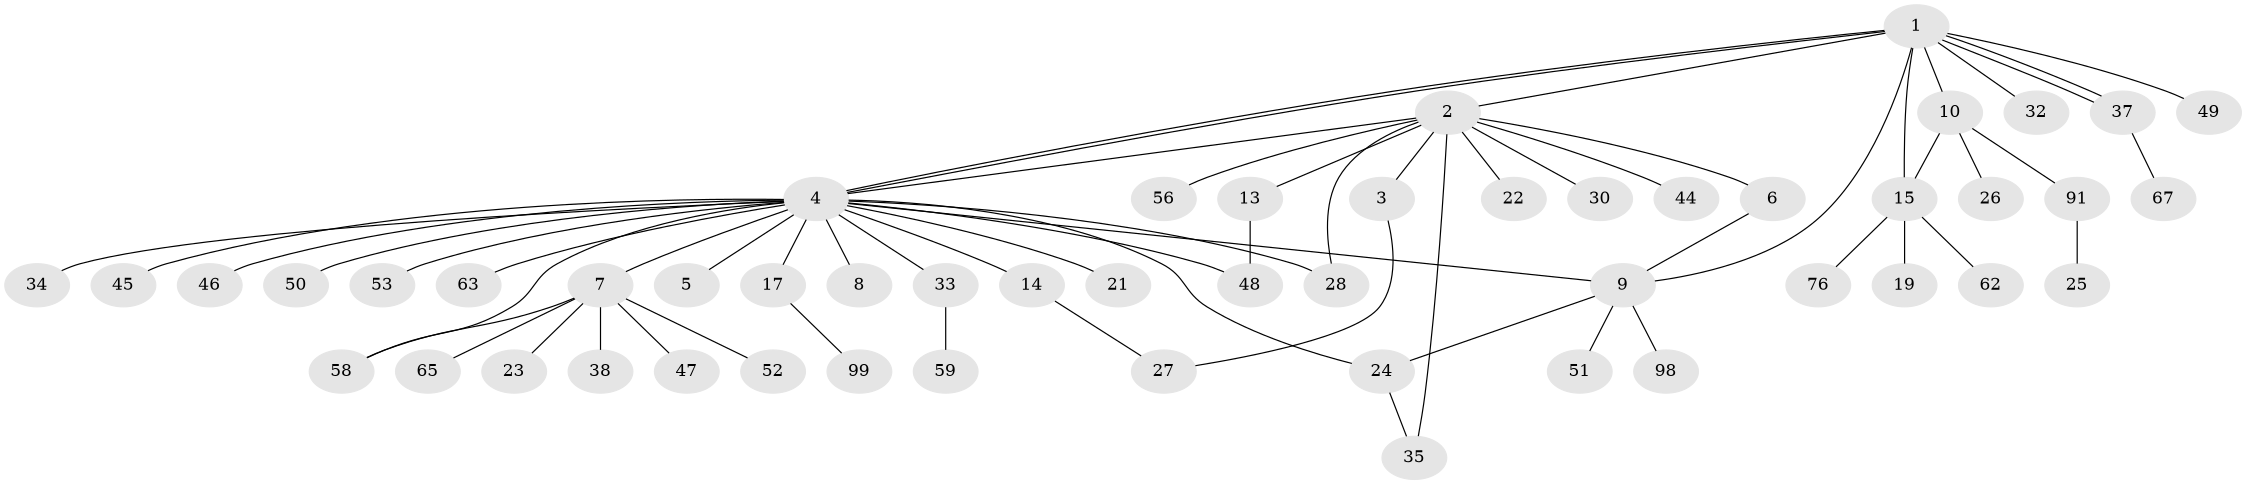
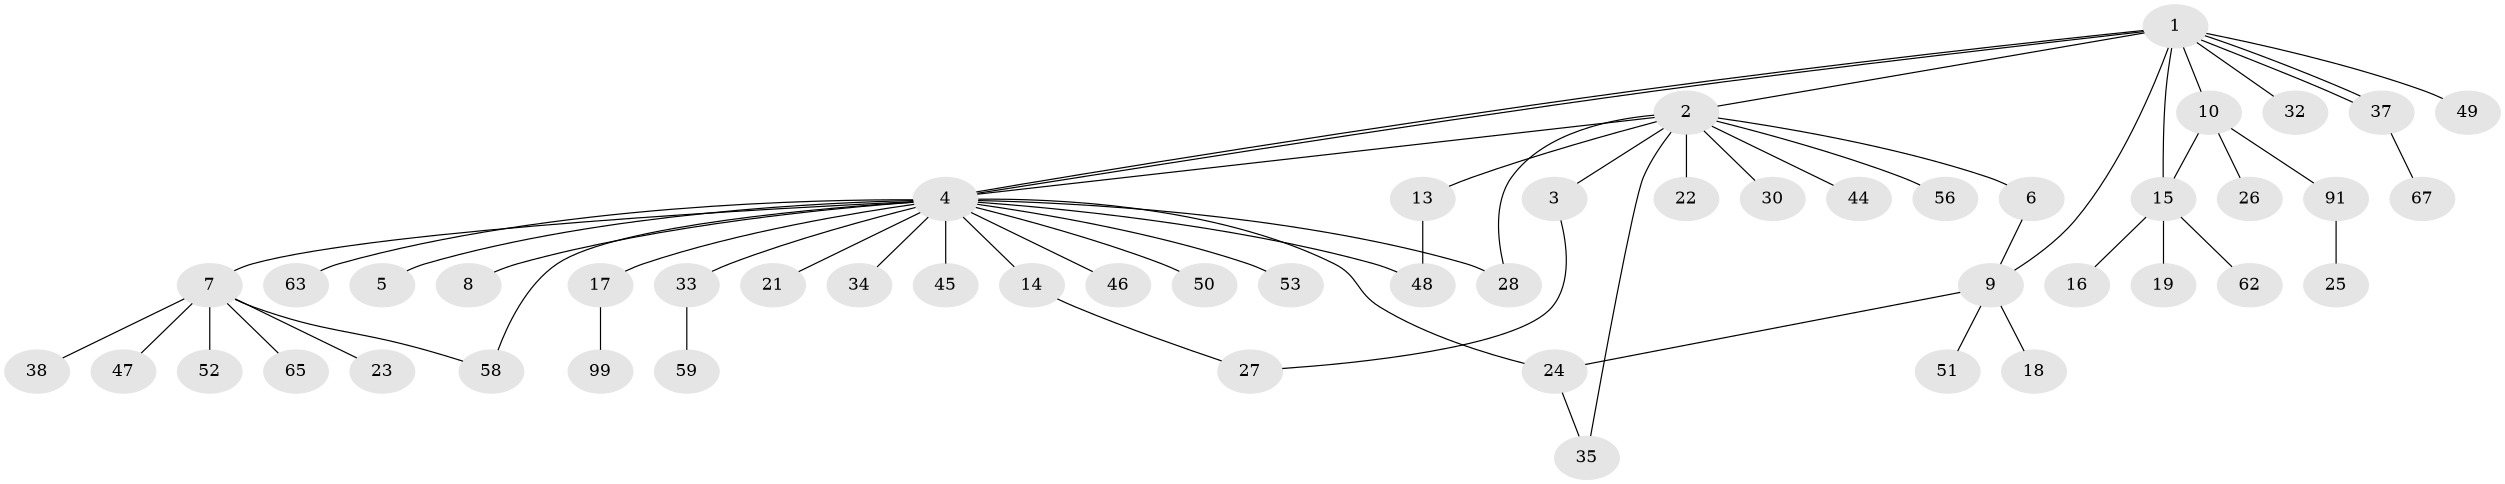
edge "4" -- "9": removed
node "76": label "76" -> "16"
node "98": label "98" -> "18"
